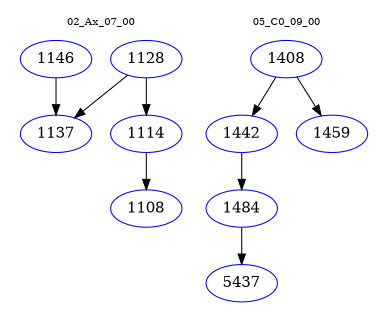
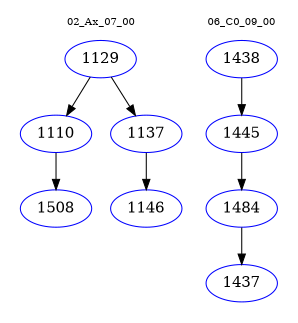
cluster "05_C0_09_00": label "05_C0_09_00" -> "06_C0_09_00"
node "1128": label "1128" -> "1129"
node "1408": label "1408" -> "1438"
edge "1146" -> "1137": reversed
node "1114": label "1114" -> "1110"
node "1442": label "1442" -> "1445"
node "1459": removed
node "1108": label "1108" -> "1508"
node "5437": label "5437" -> "1437"
